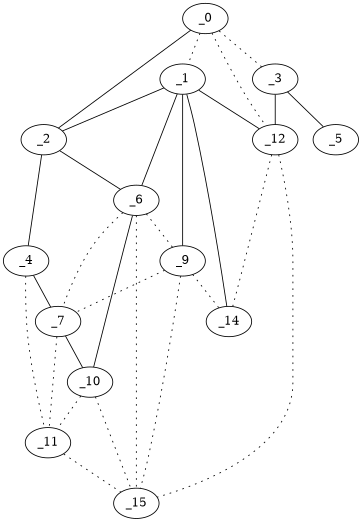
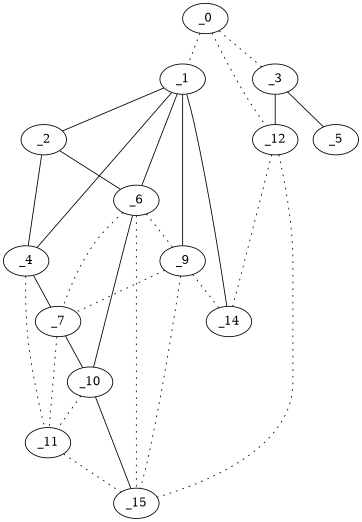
edge "_0" -- "_2": removed
edge "_1" -- "_12": now "_1" -- "_4"
edge "_10" -- "_15": style dotted -> solid
